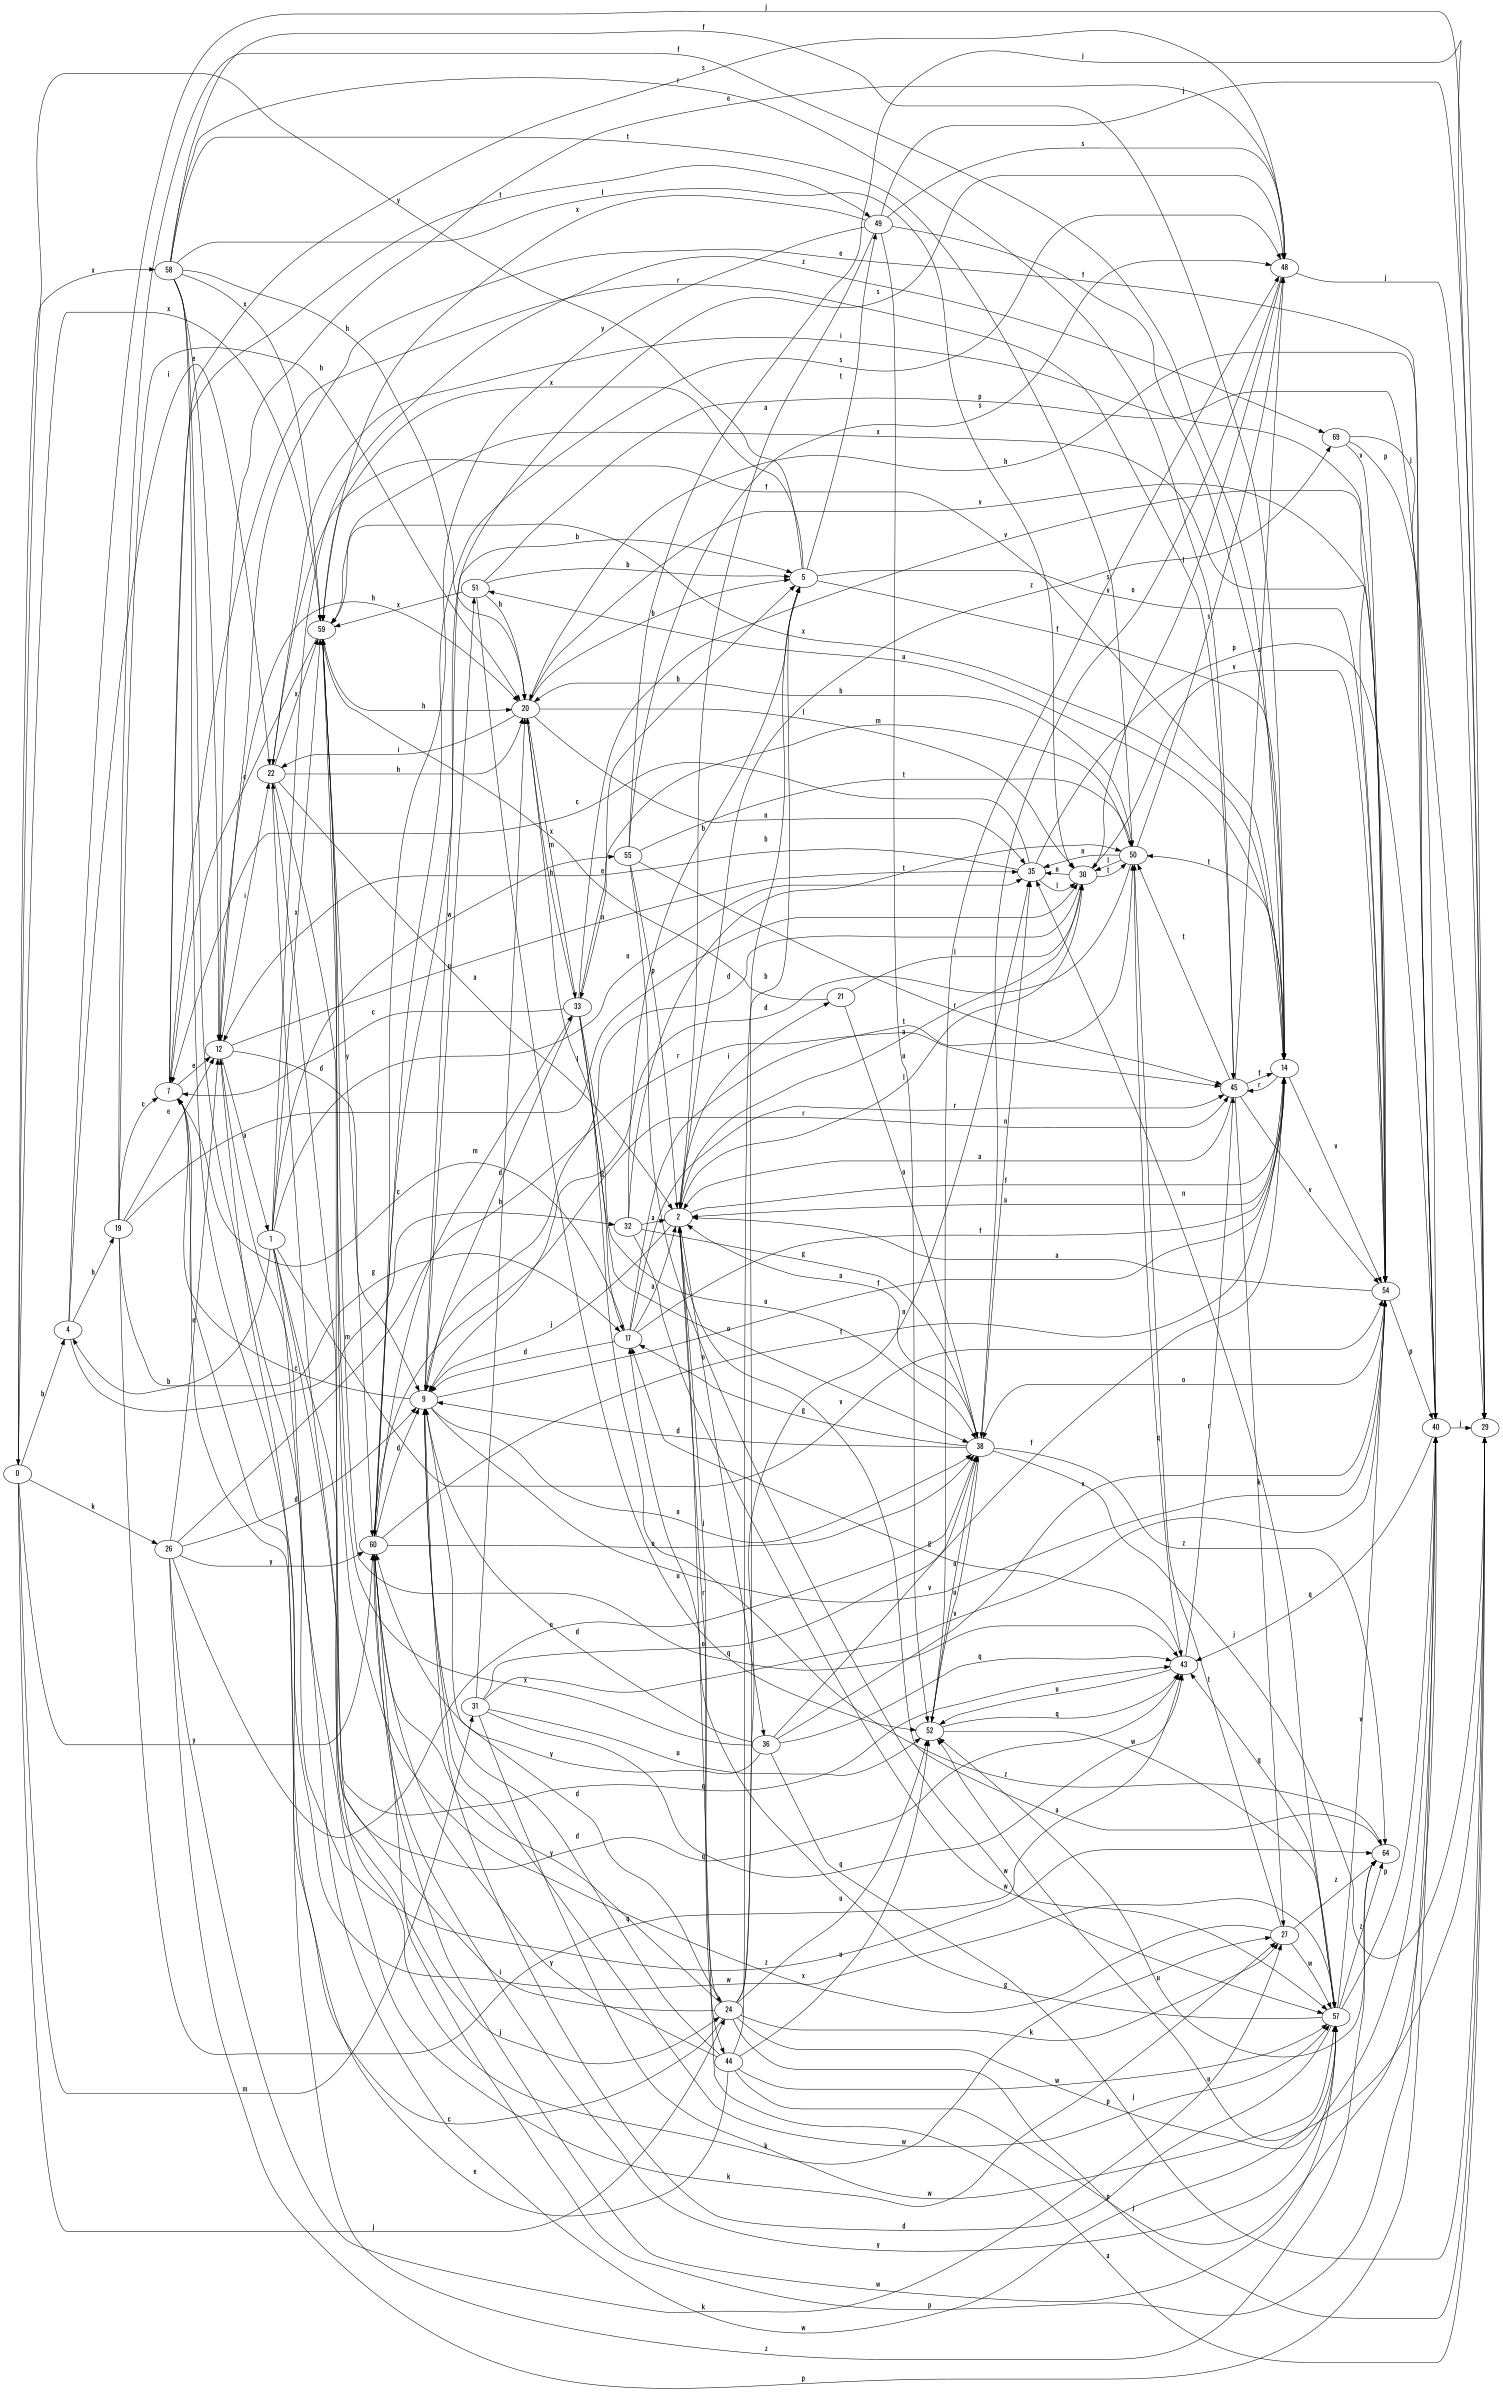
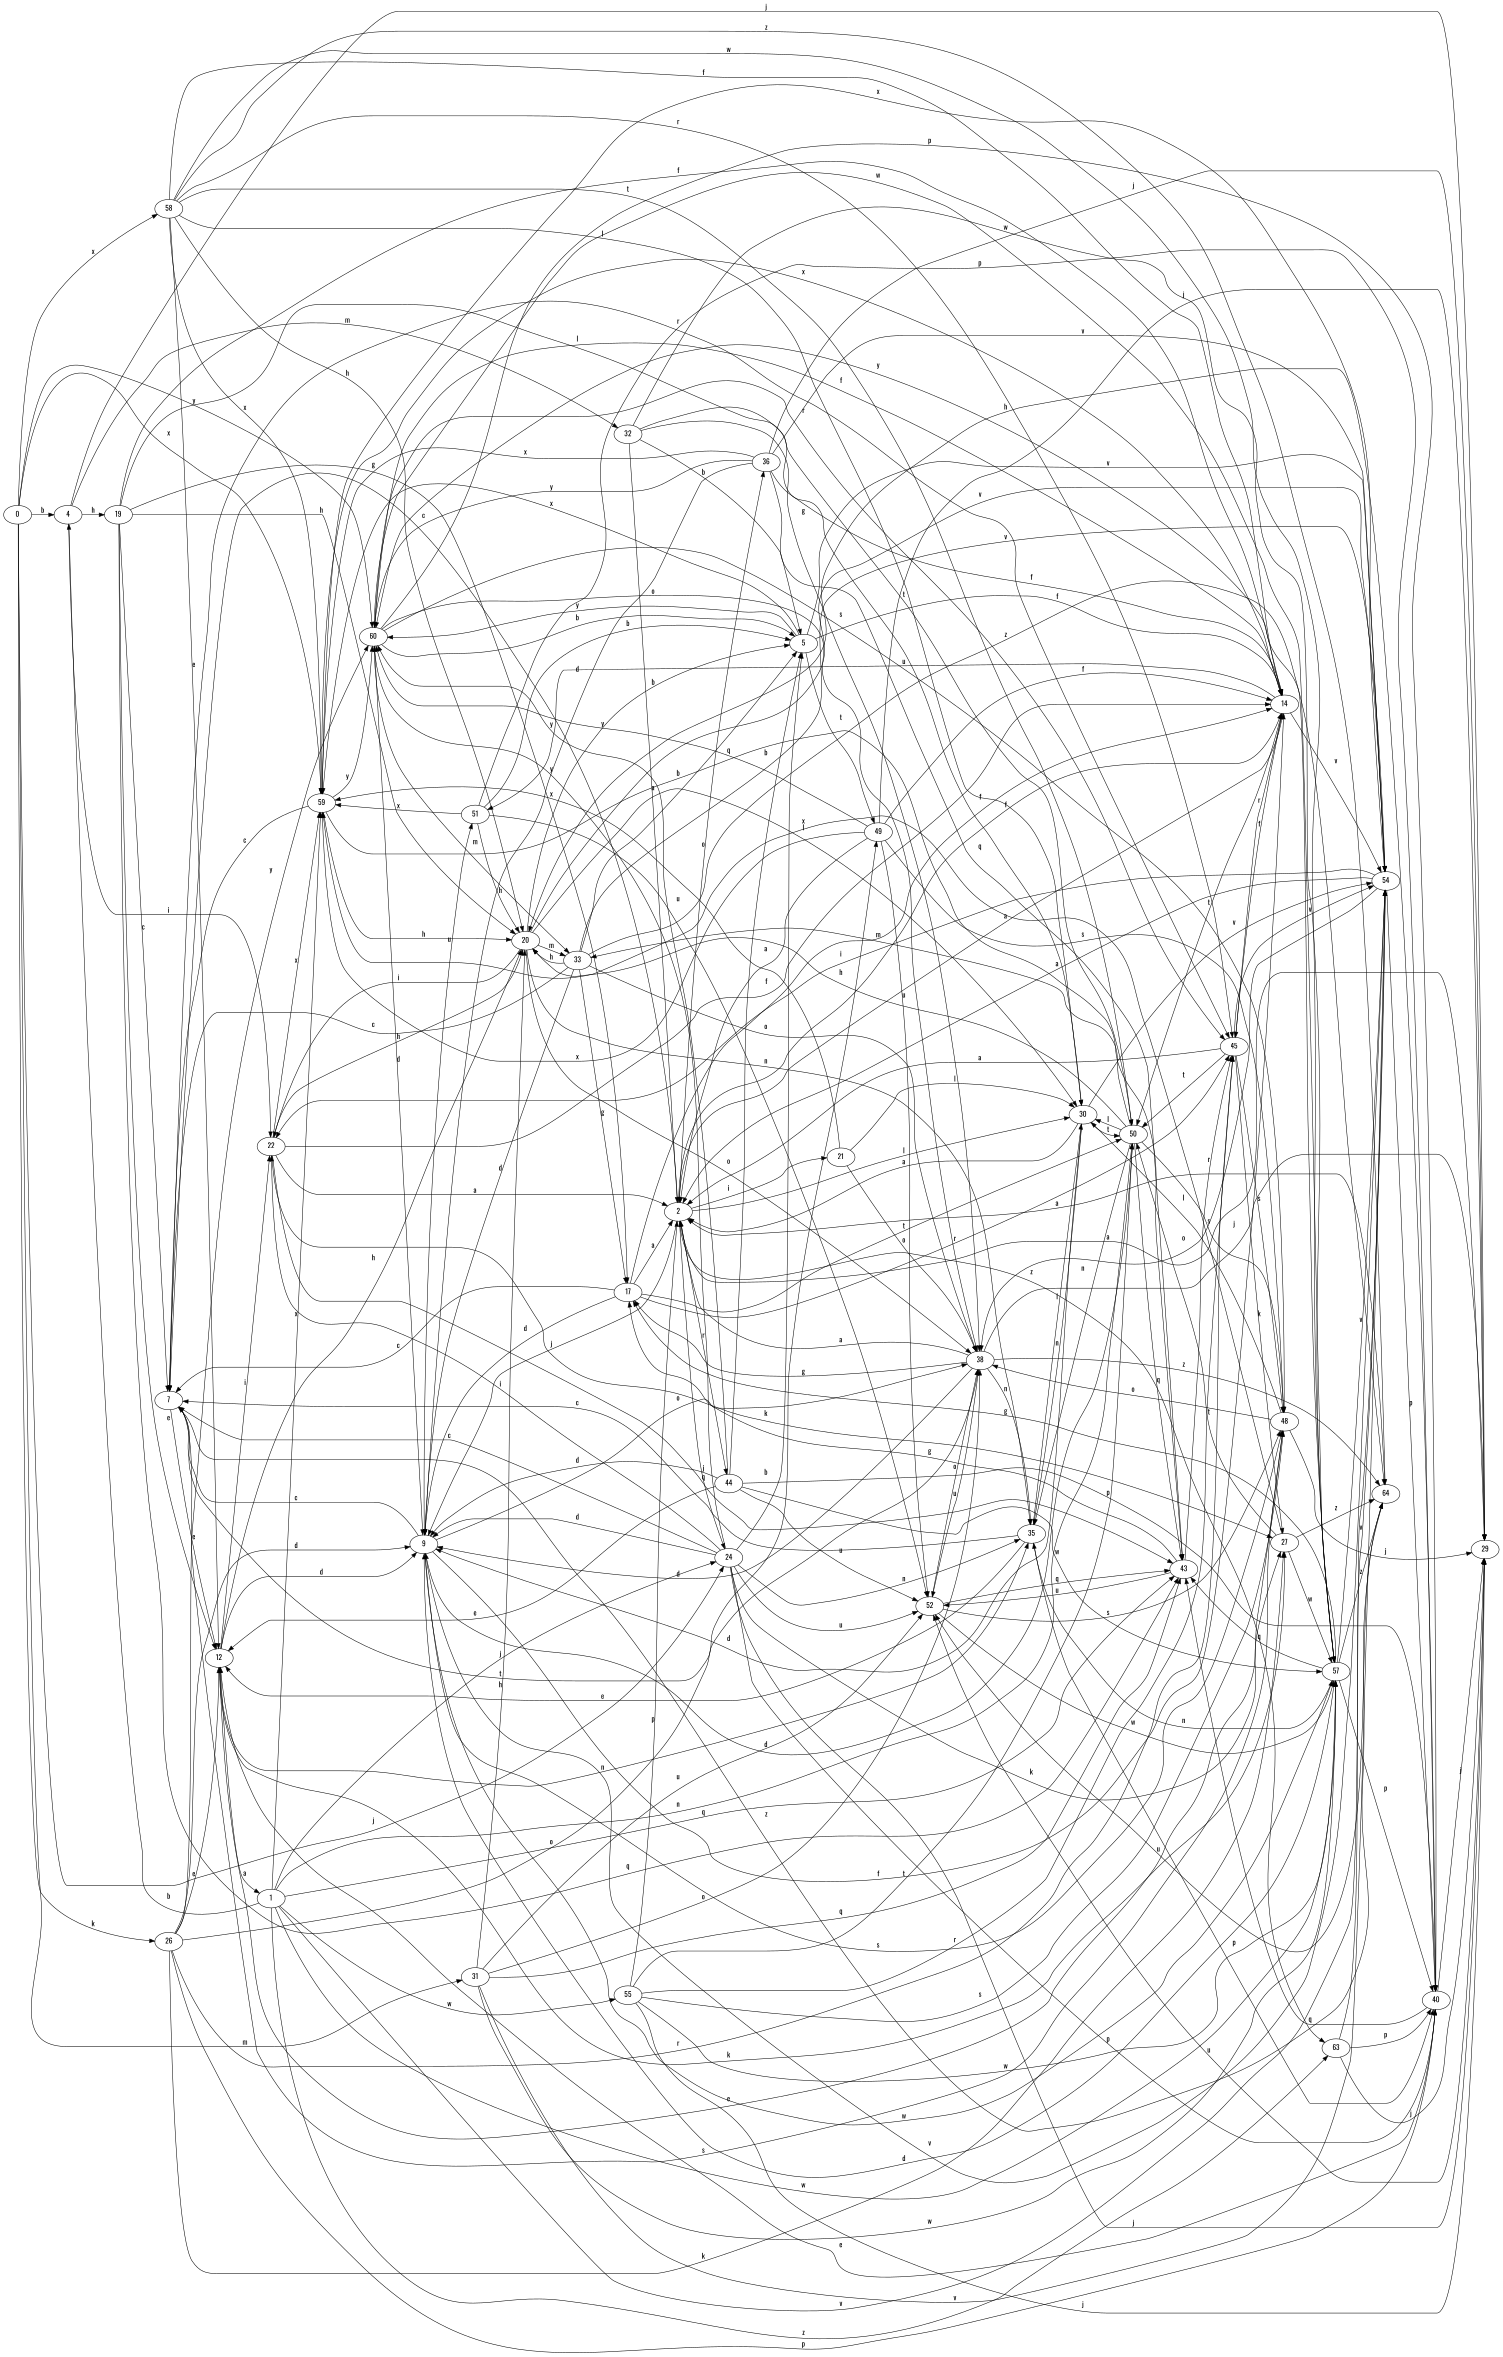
edge "5" -> "0": now "5" -> "60"
node "69": label "69" -> "63"
edge "2" -> "7": added, label "c"
edge "1" -> "35": now "1" -> "50"
